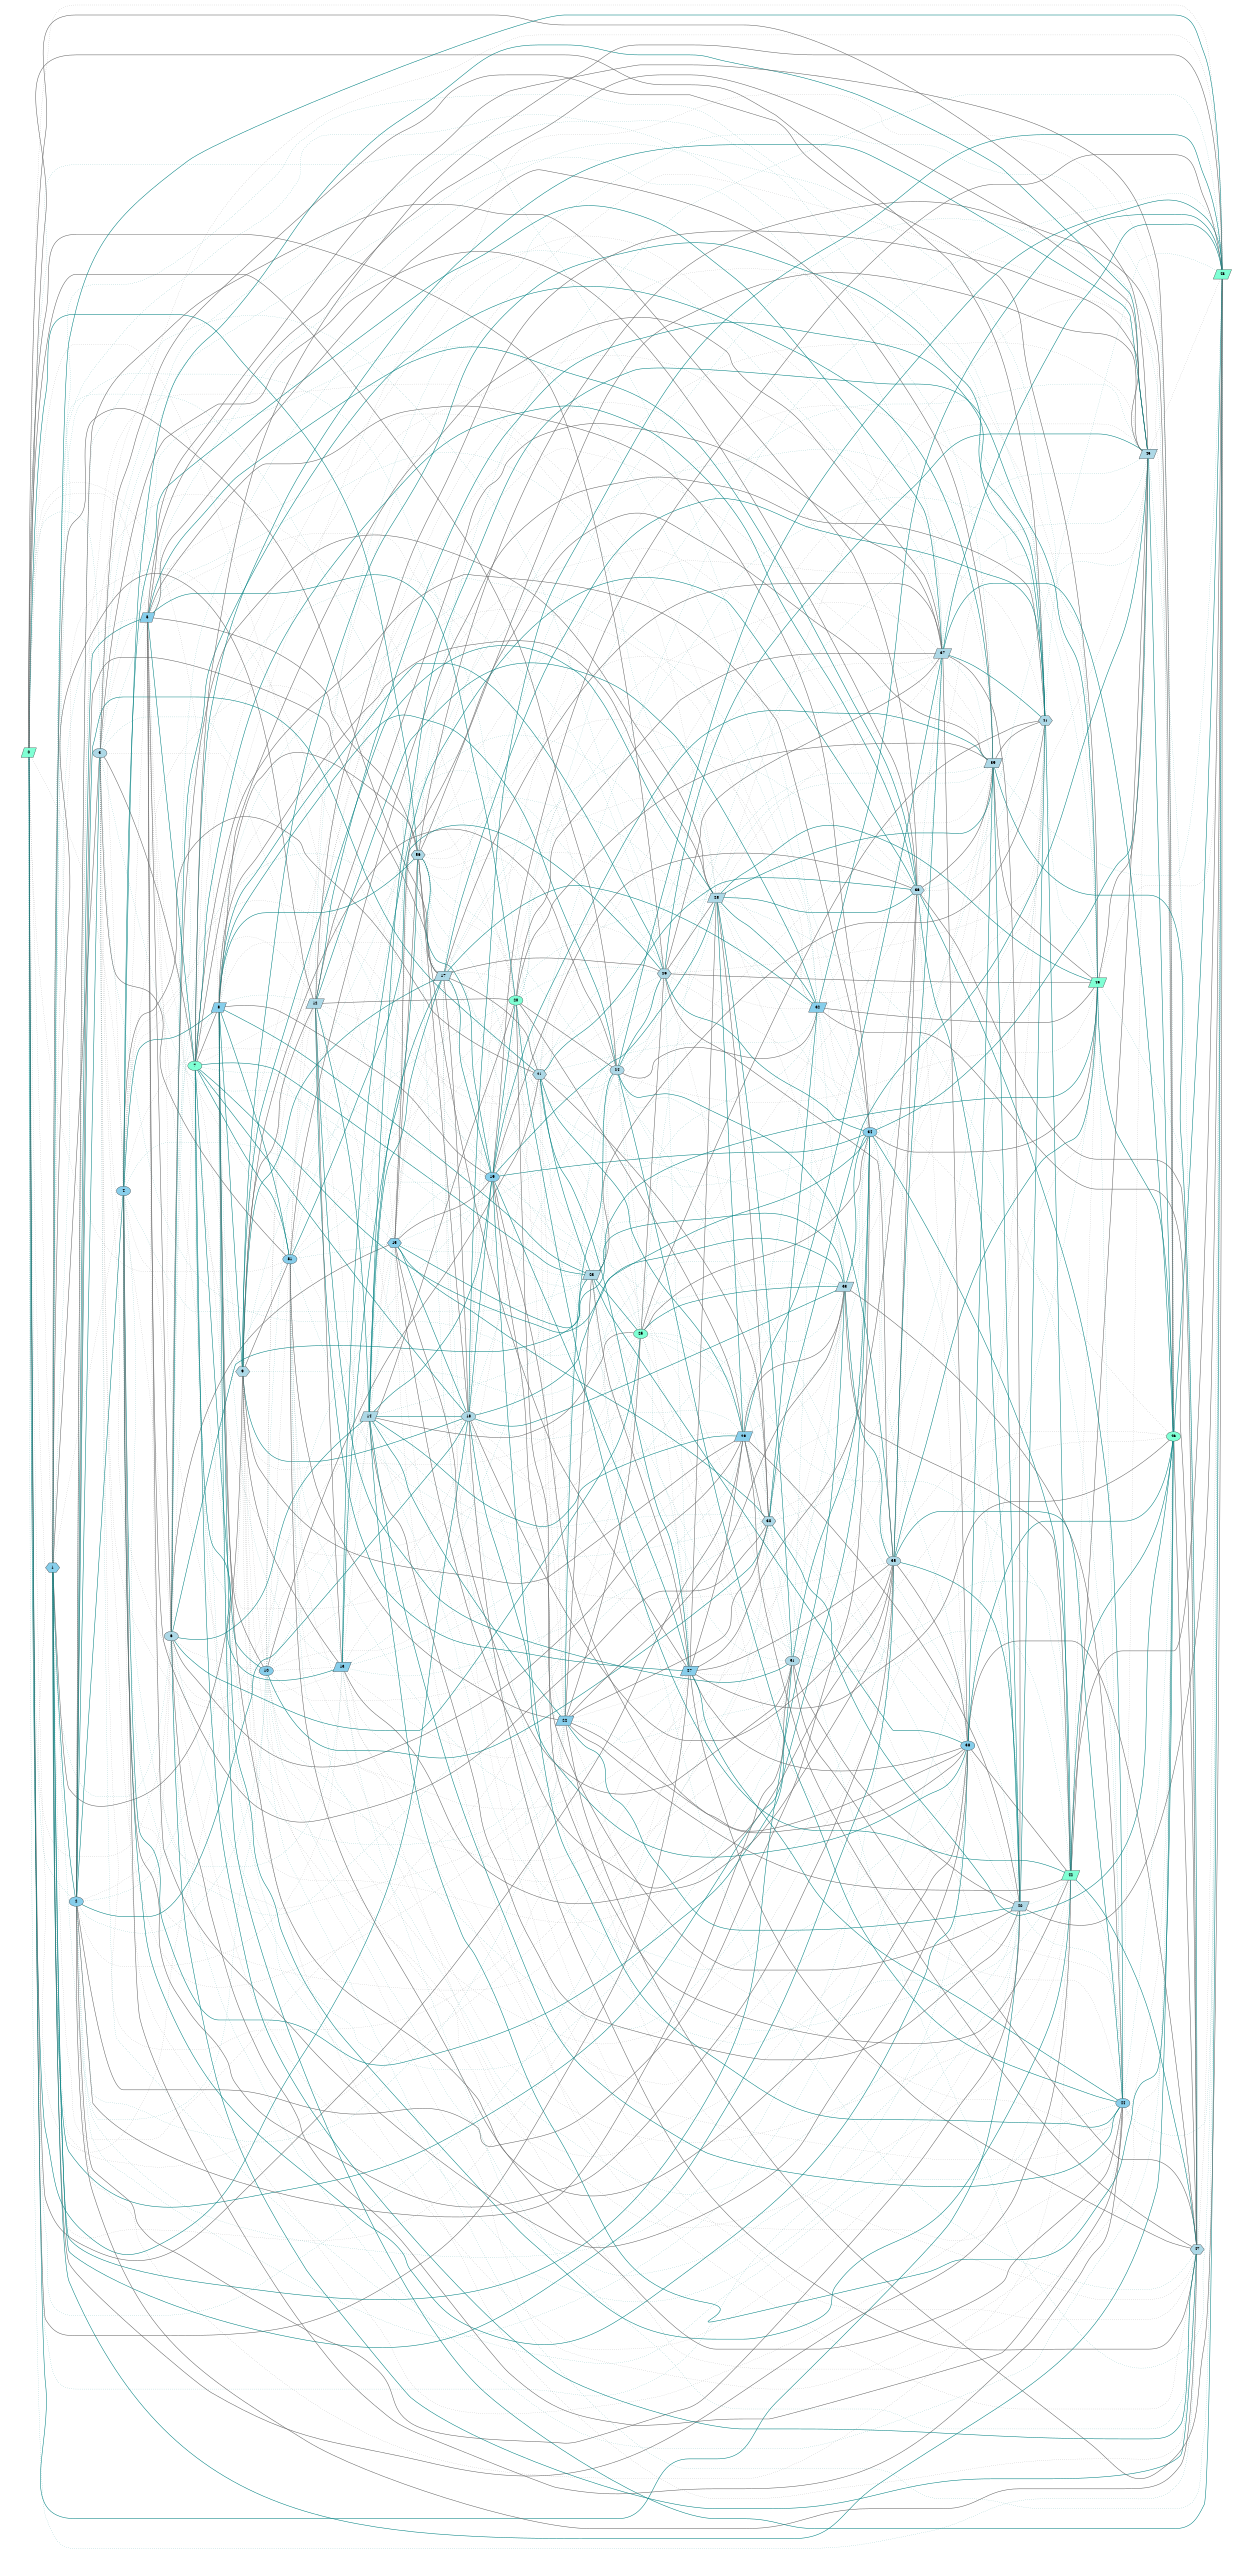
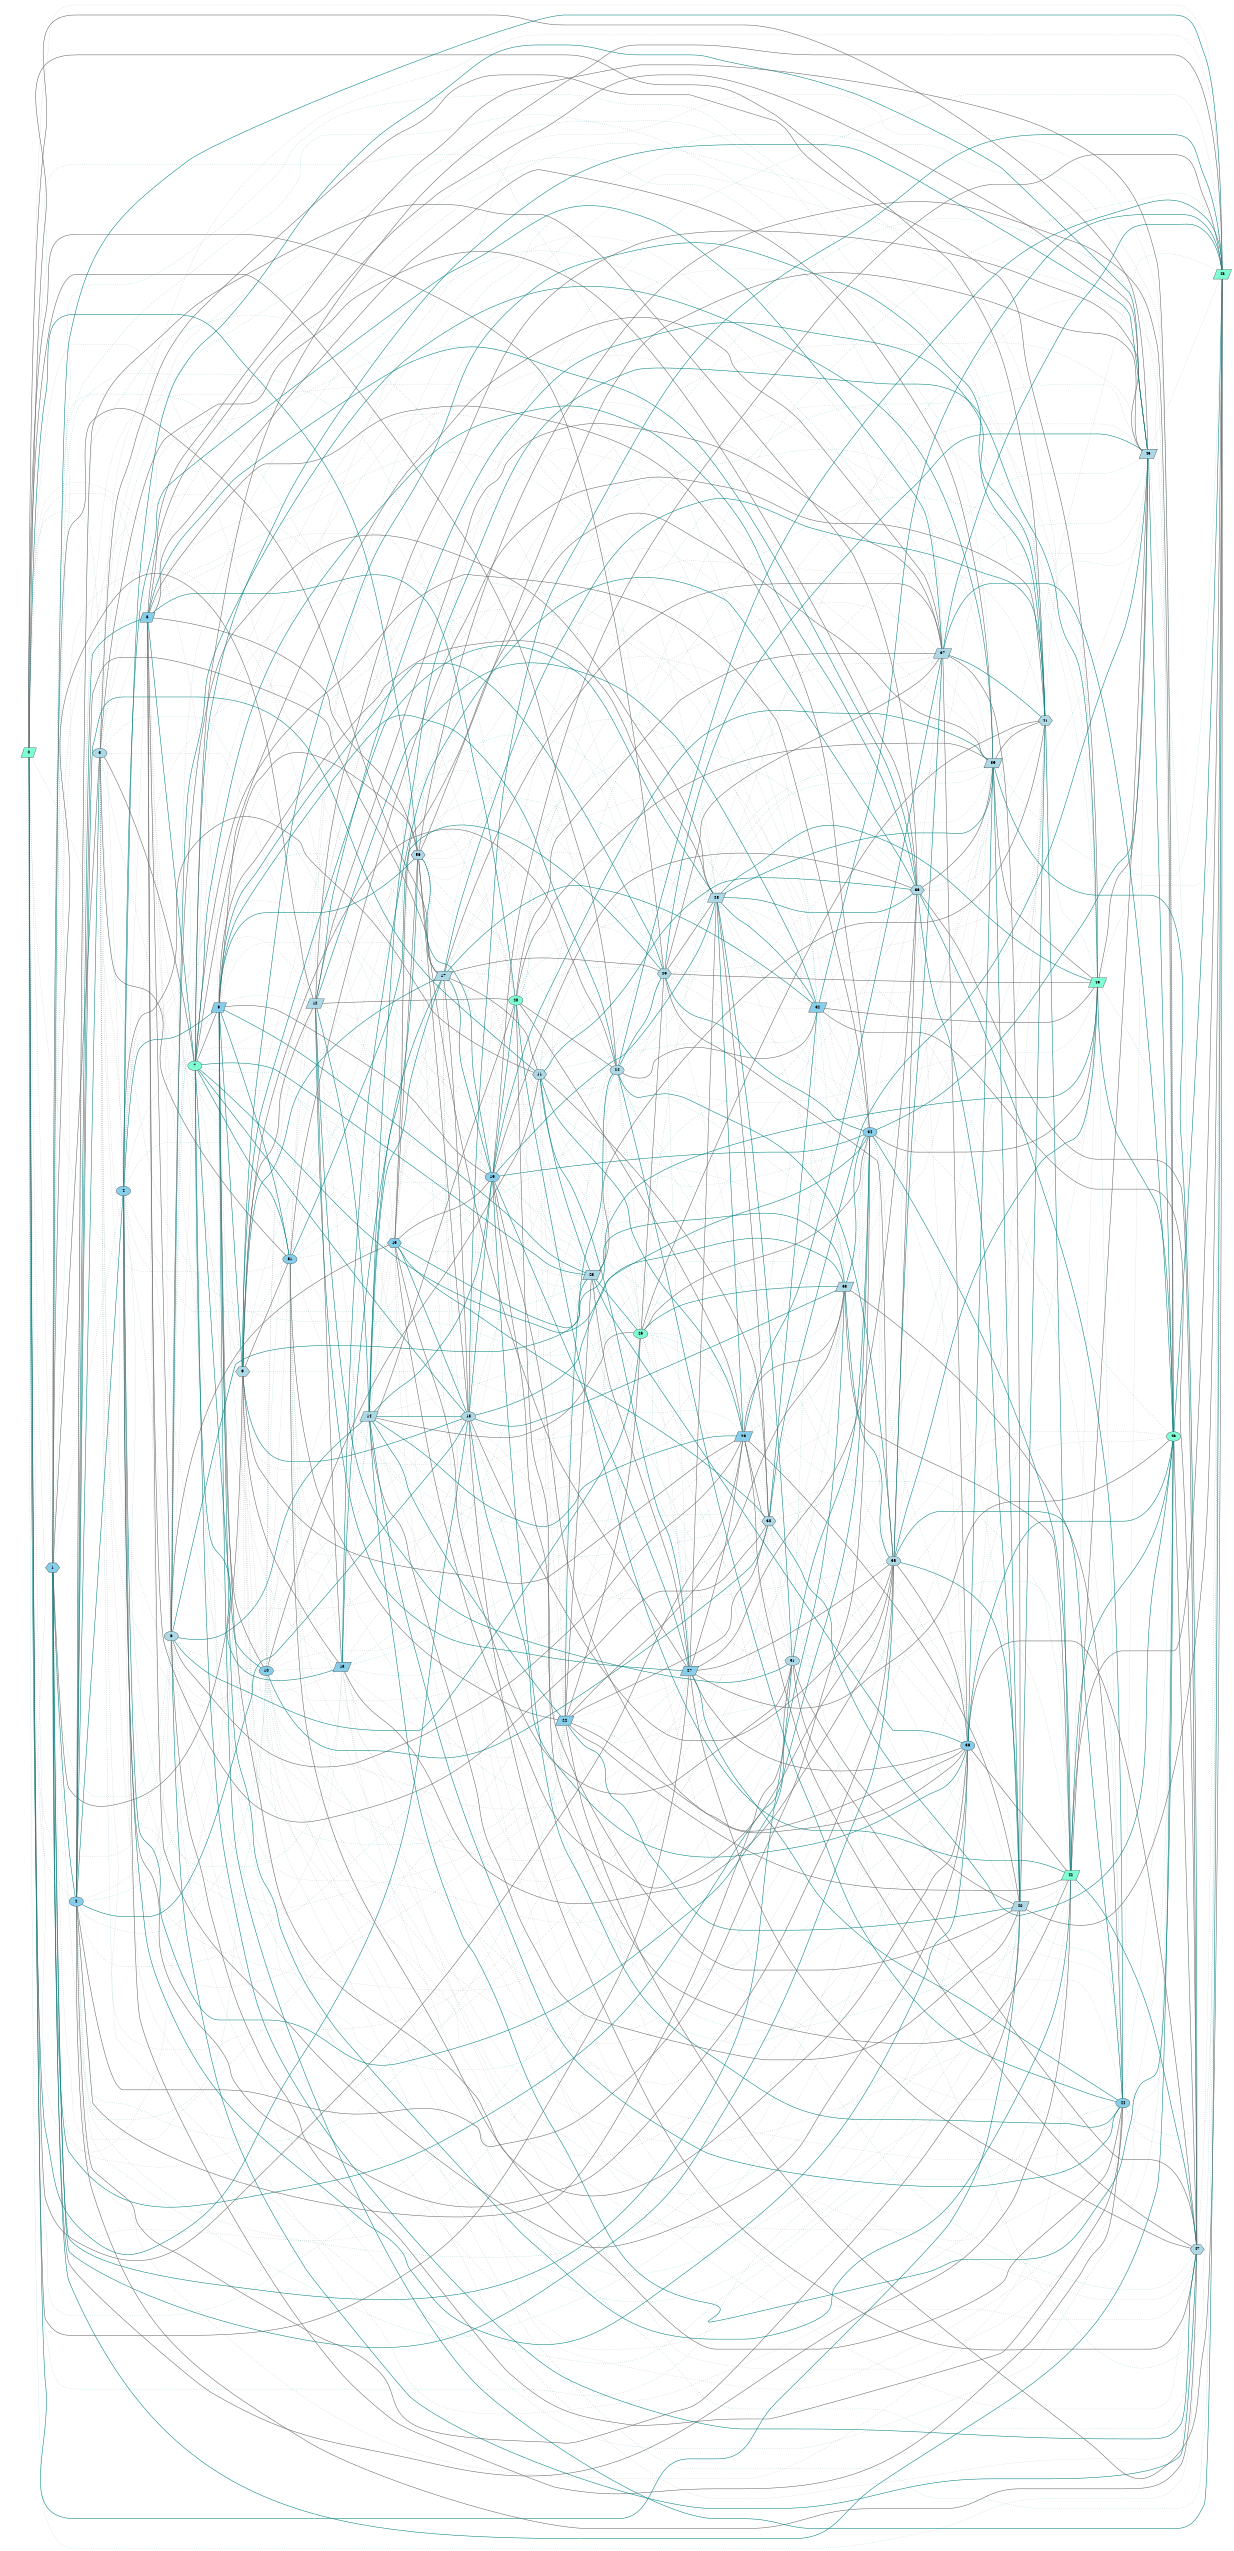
node "21": label "21" -> "11"
